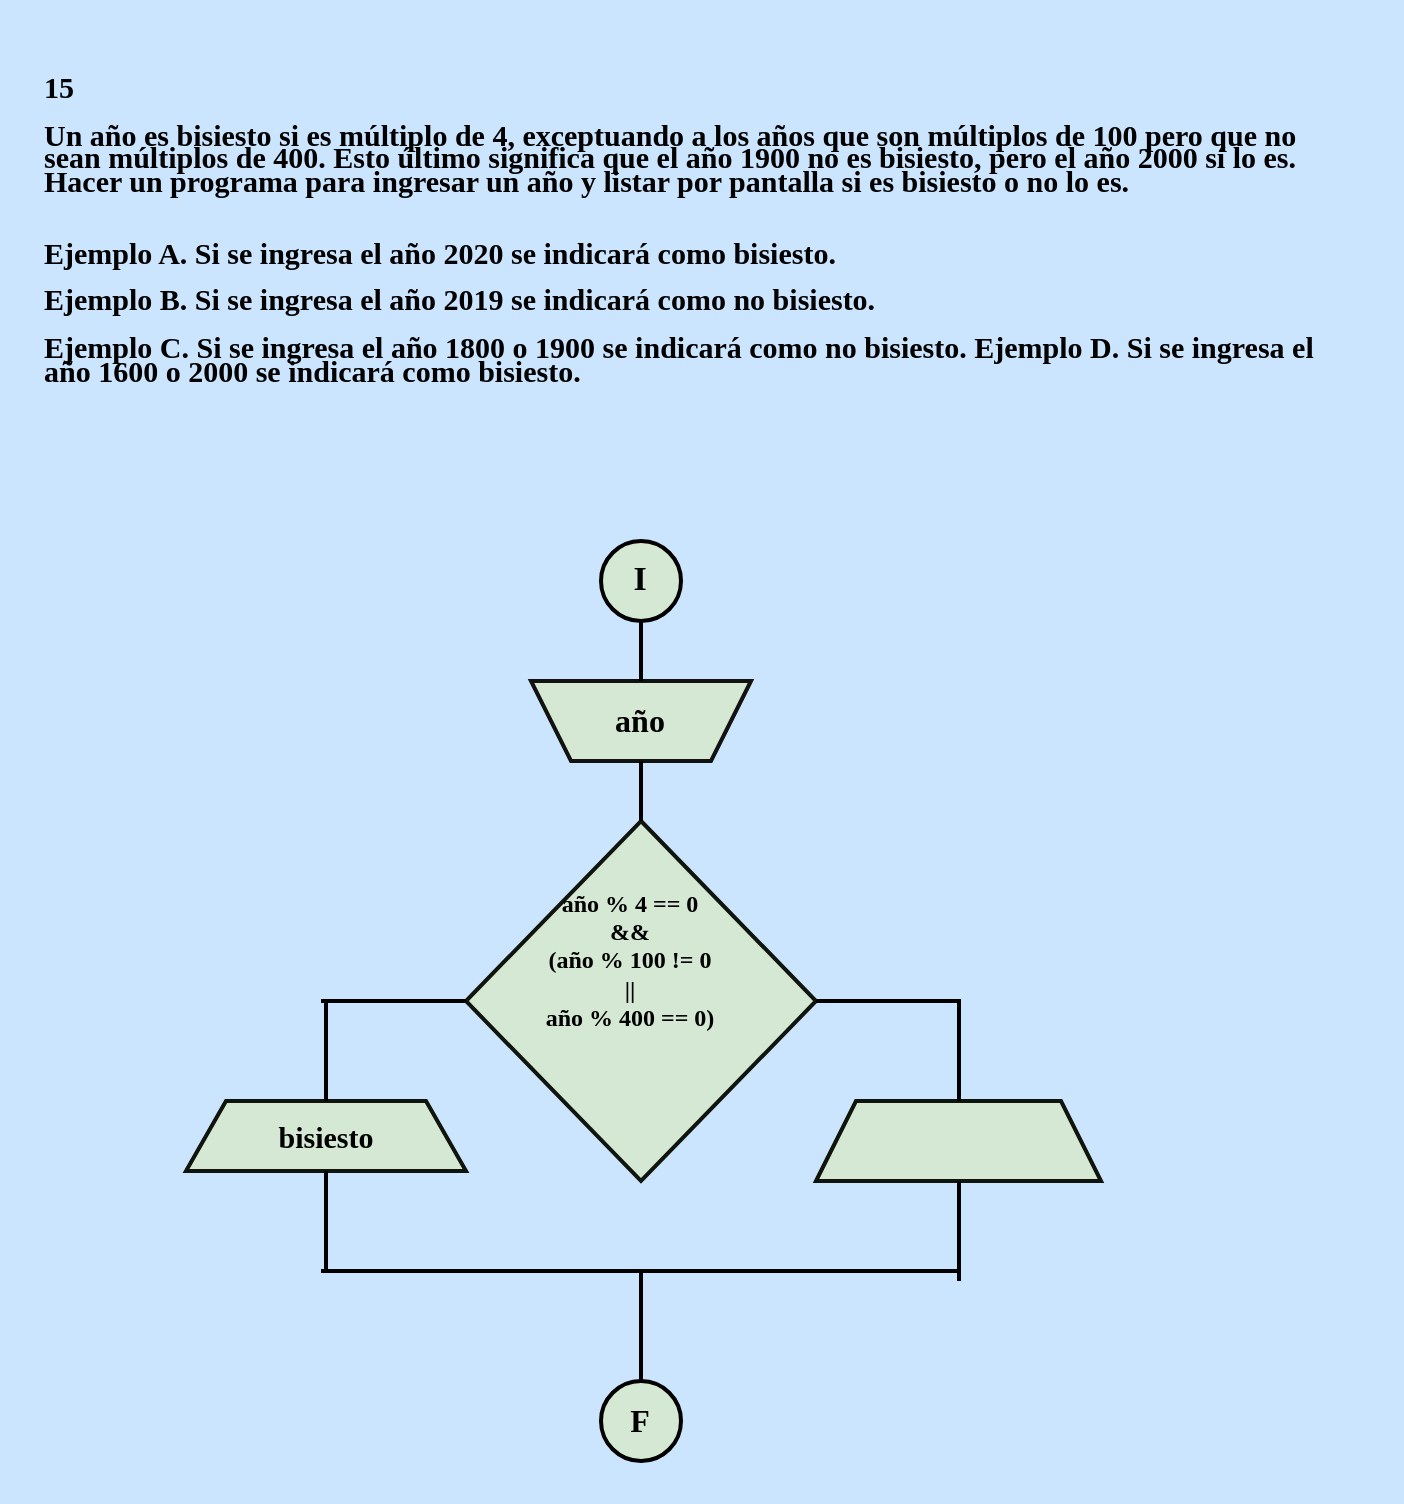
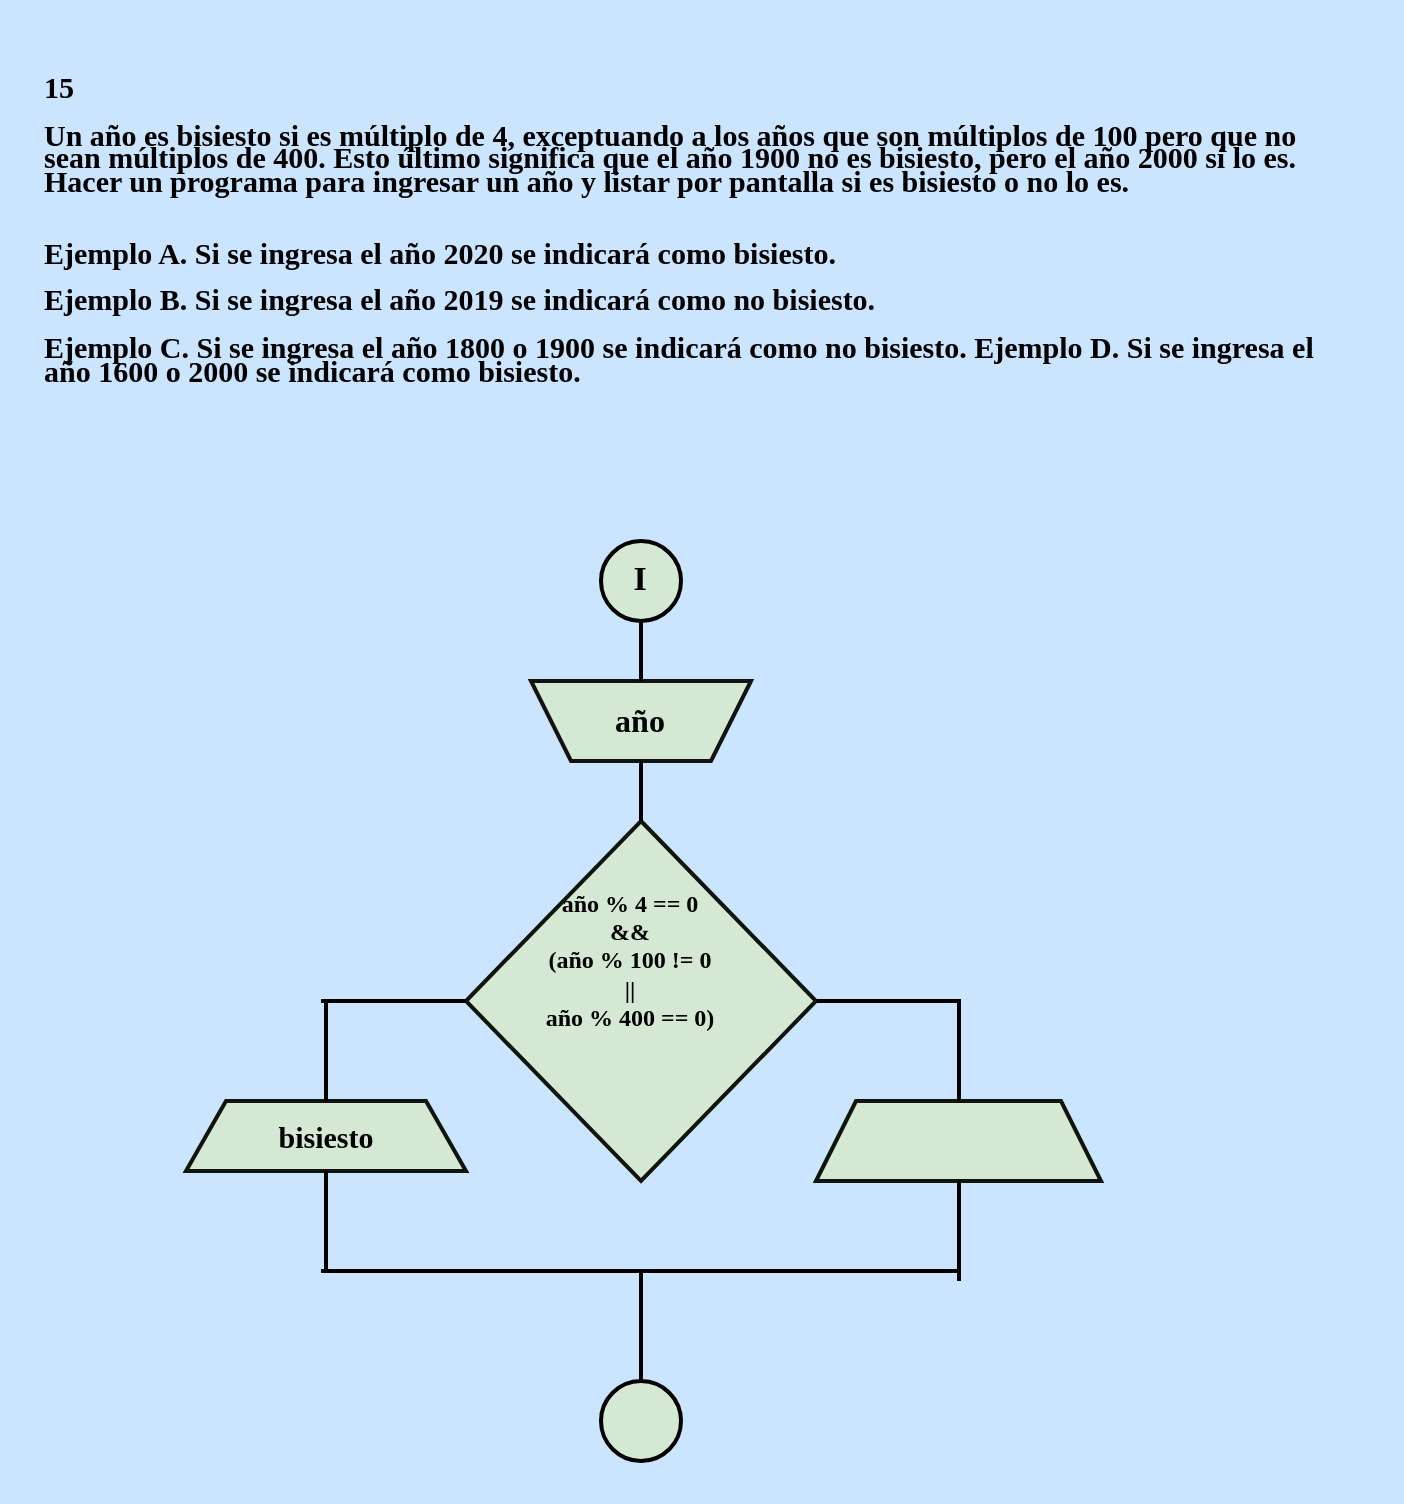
node "F": removed
